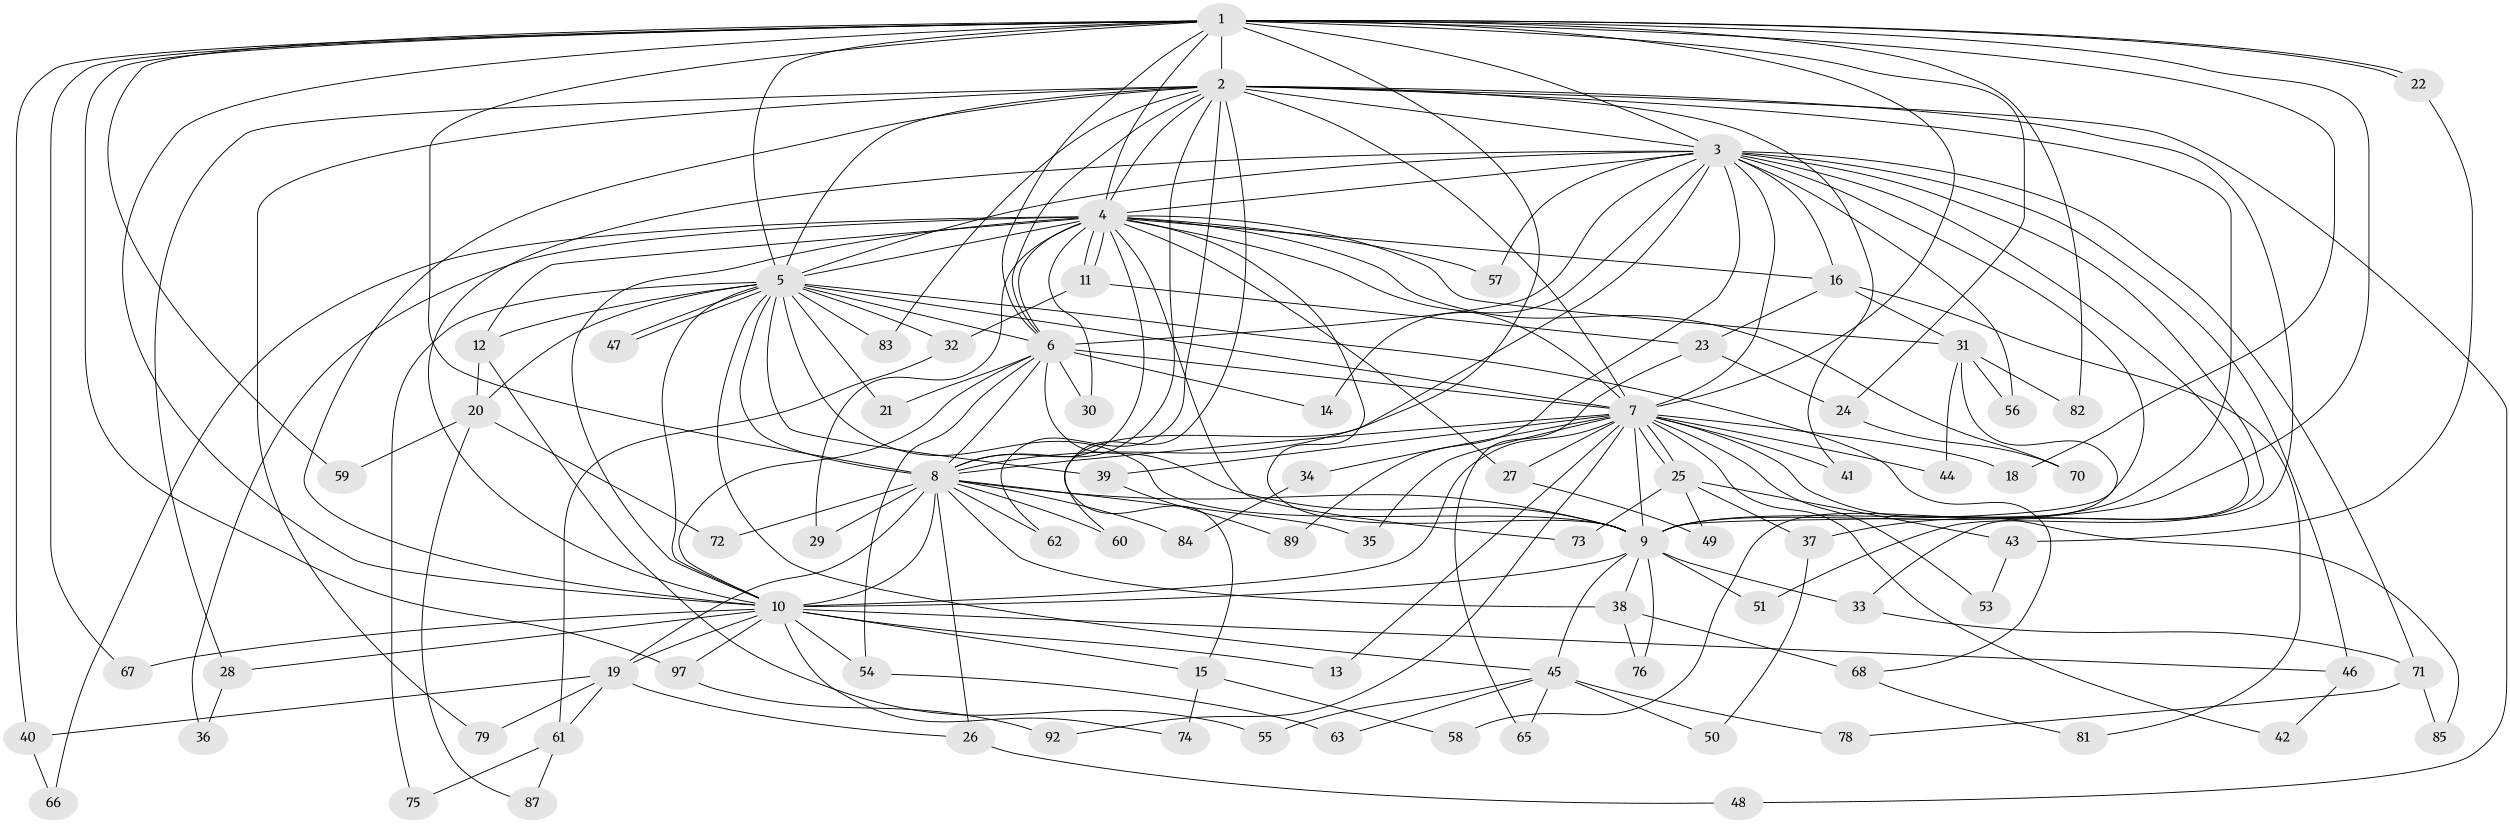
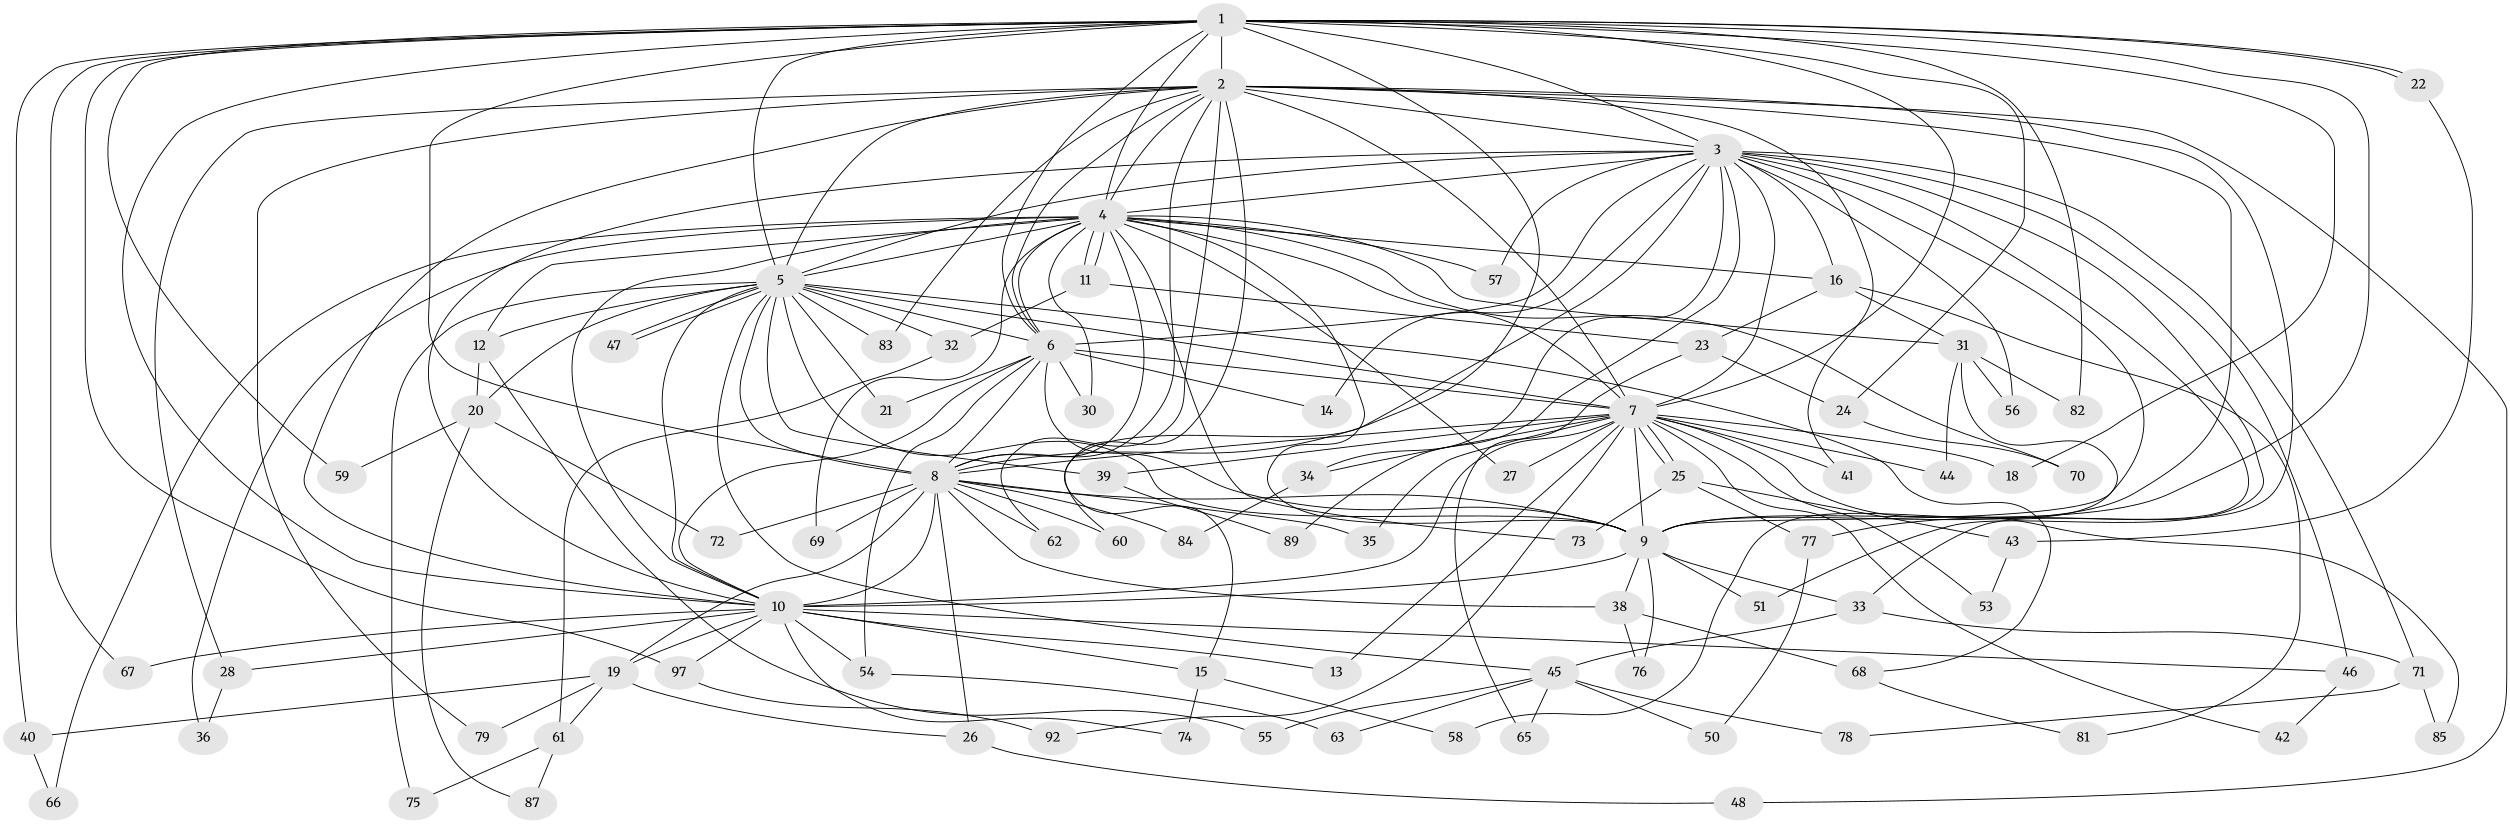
edge "3" -- "34": added
node "29": label "29" -> "69"
node "49": removed
node "37": label "37" -> "77"
edge "9" -- "45": now "33" -- "45"
